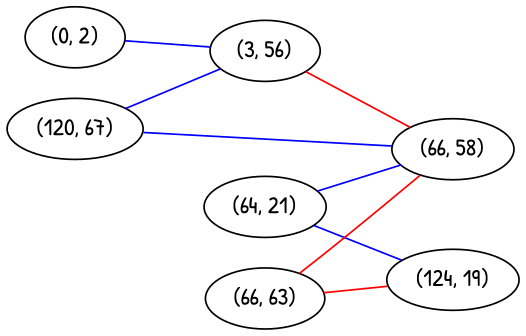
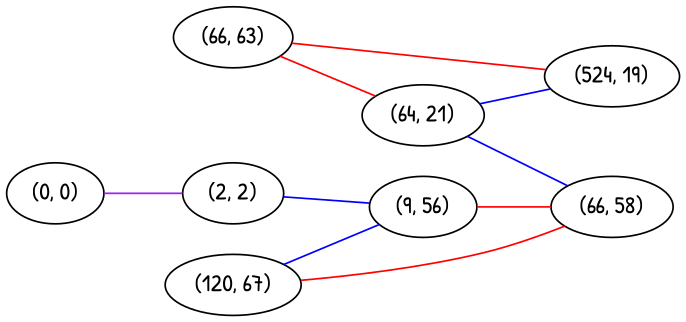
node "(0, 2)": label "(0, 2)" -> "(2, 2)"
node "(3, 56)": label "(3, 56)" -> "(9, 56)"
edge "(120, 67)" -- "(66, 58)": color blue -> red
node "(0, 0)": added
edge "(66, 58)" -- "(66, 63)": now "(64, 21)" -- "(66, 63)"
node "(124, 19)": label "(124, 19)" -> "(524, 19)"
